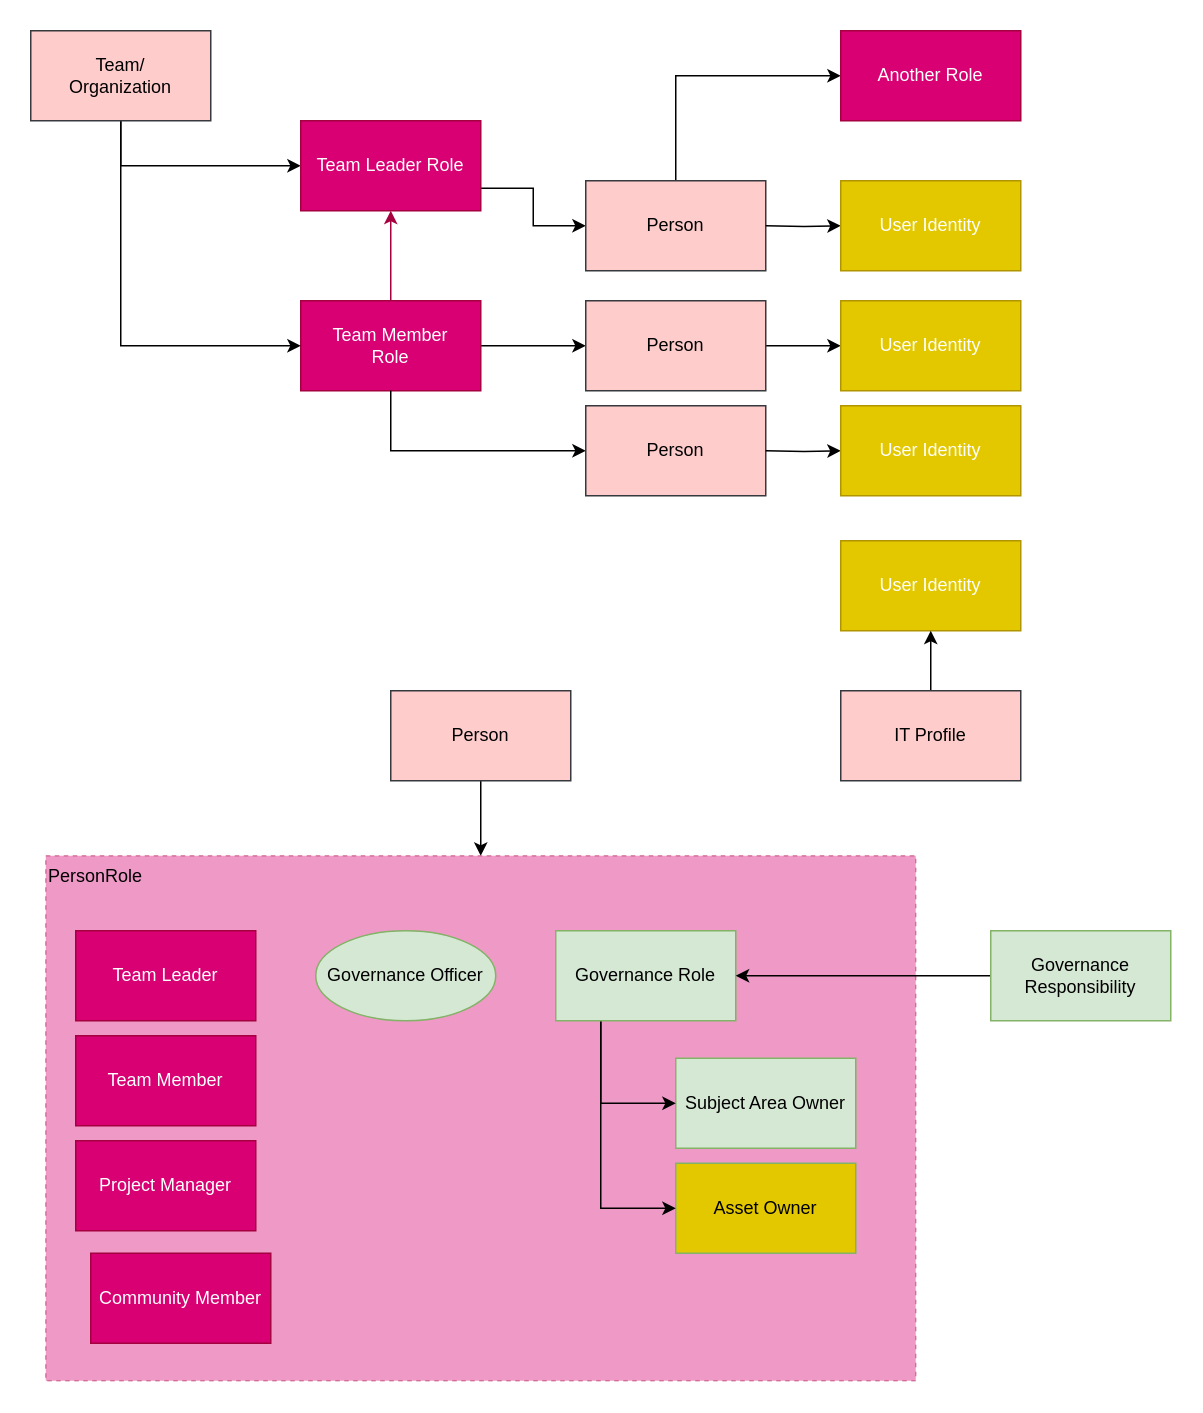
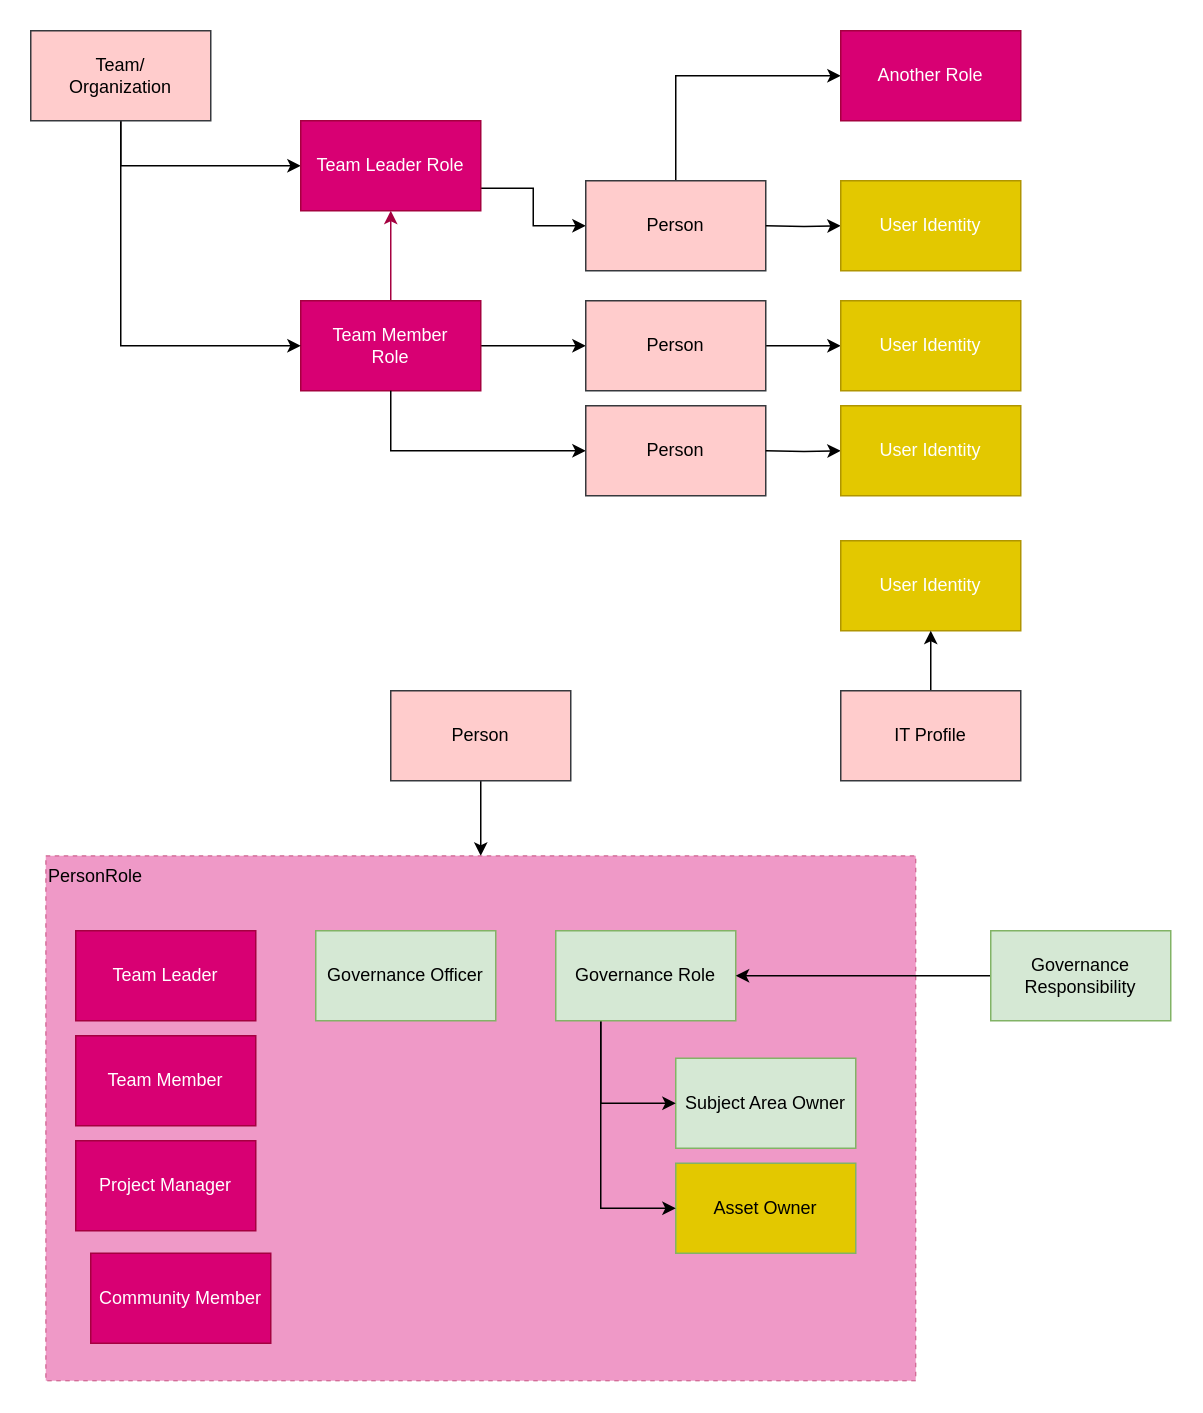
node "Governance Officer": shape ellipse -> rectangle
